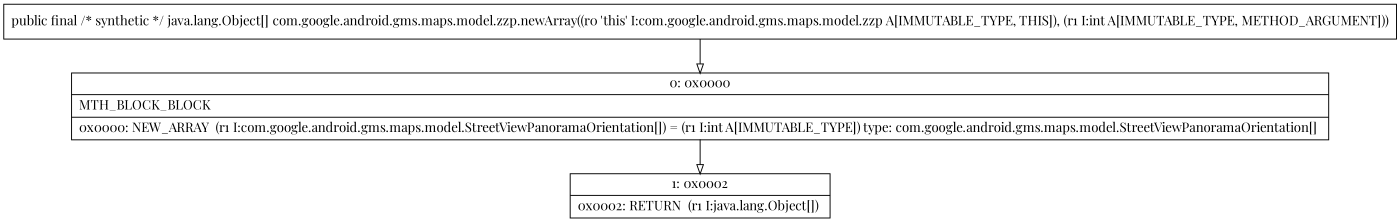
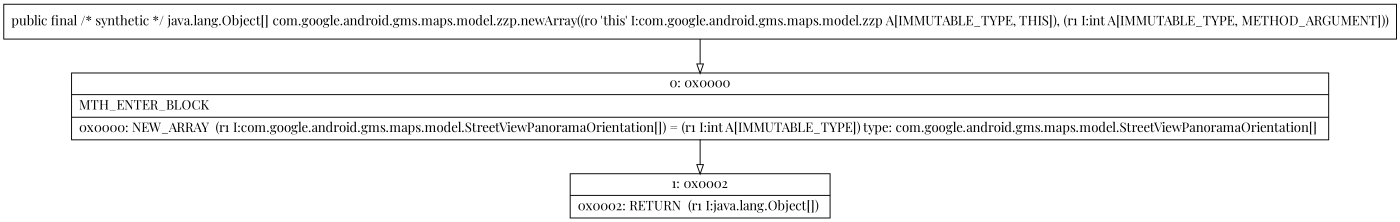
node "0: 0x0000": text "MTH_BLOCK_BLOCK" -> "MTH_ENTER_BLOCK"
